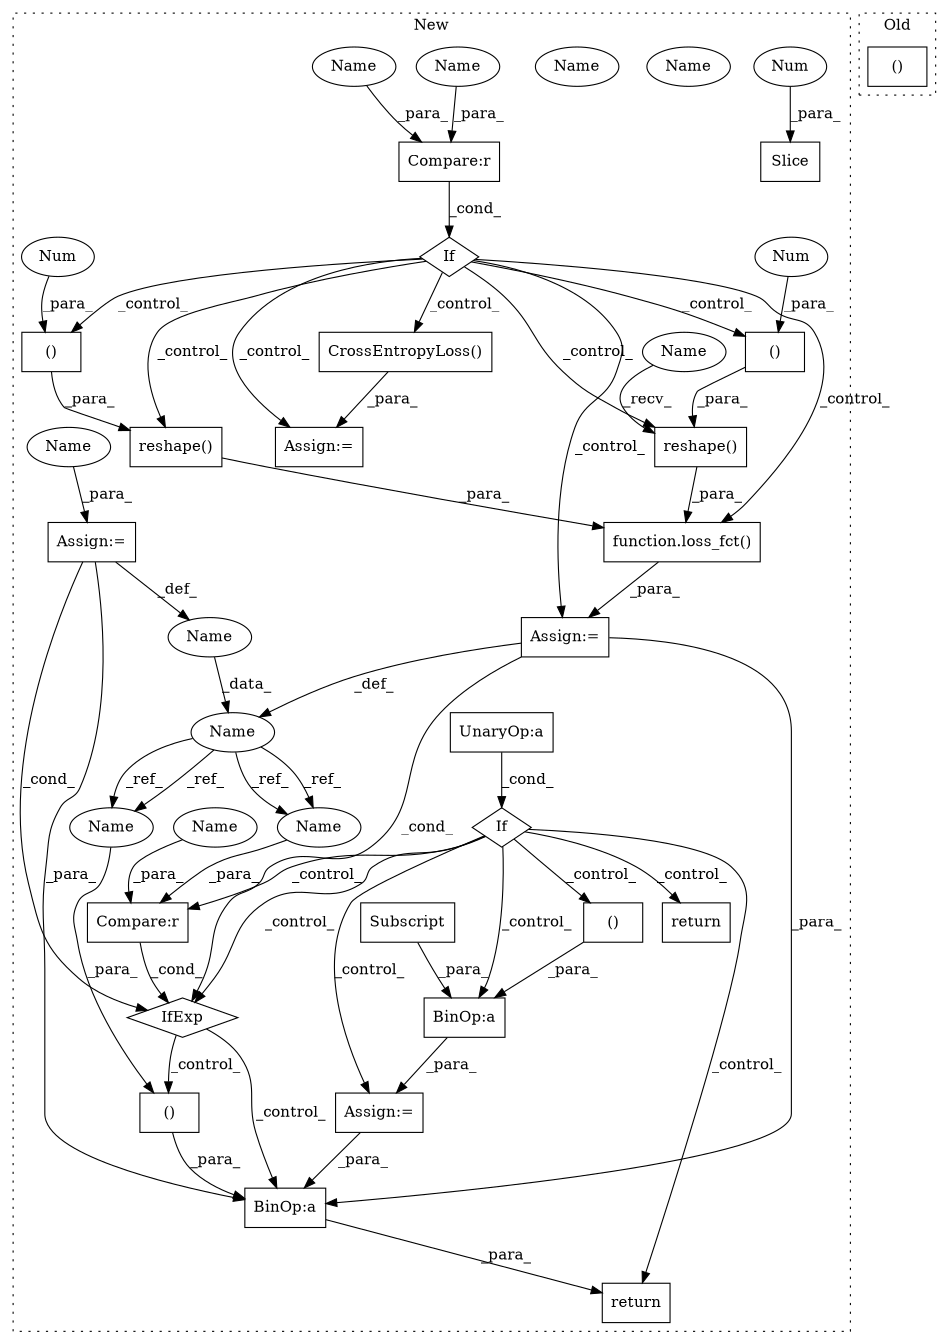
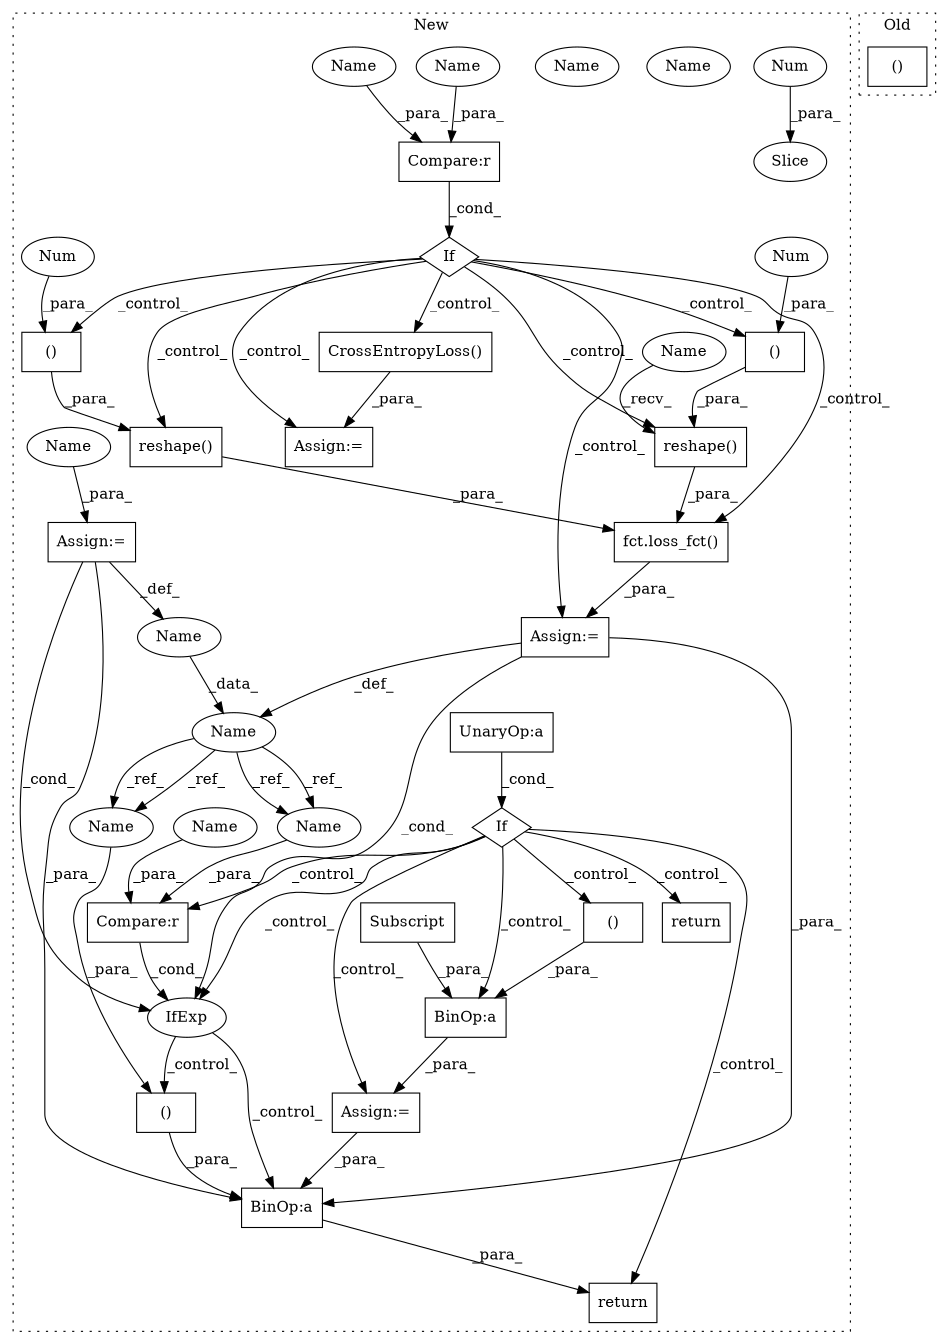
node "Slice": shape box -> ellipse
node "function.loss_fct()": label "function.loss_fct()" -> "fct.loss_fct()"
node "IfExp": shape diamond -> ellipse
